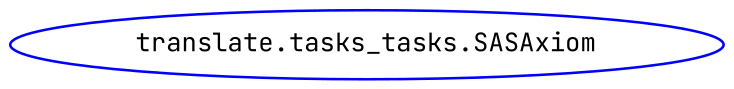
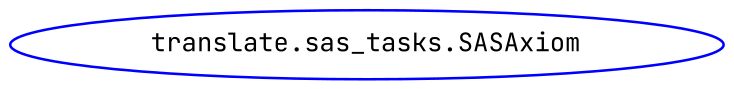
node "translate.tasks_tasks.SASAxiom": label "translate.tasks_tasks.SASAxiom" -> "translate.sas_tasks.SASAxiom"
